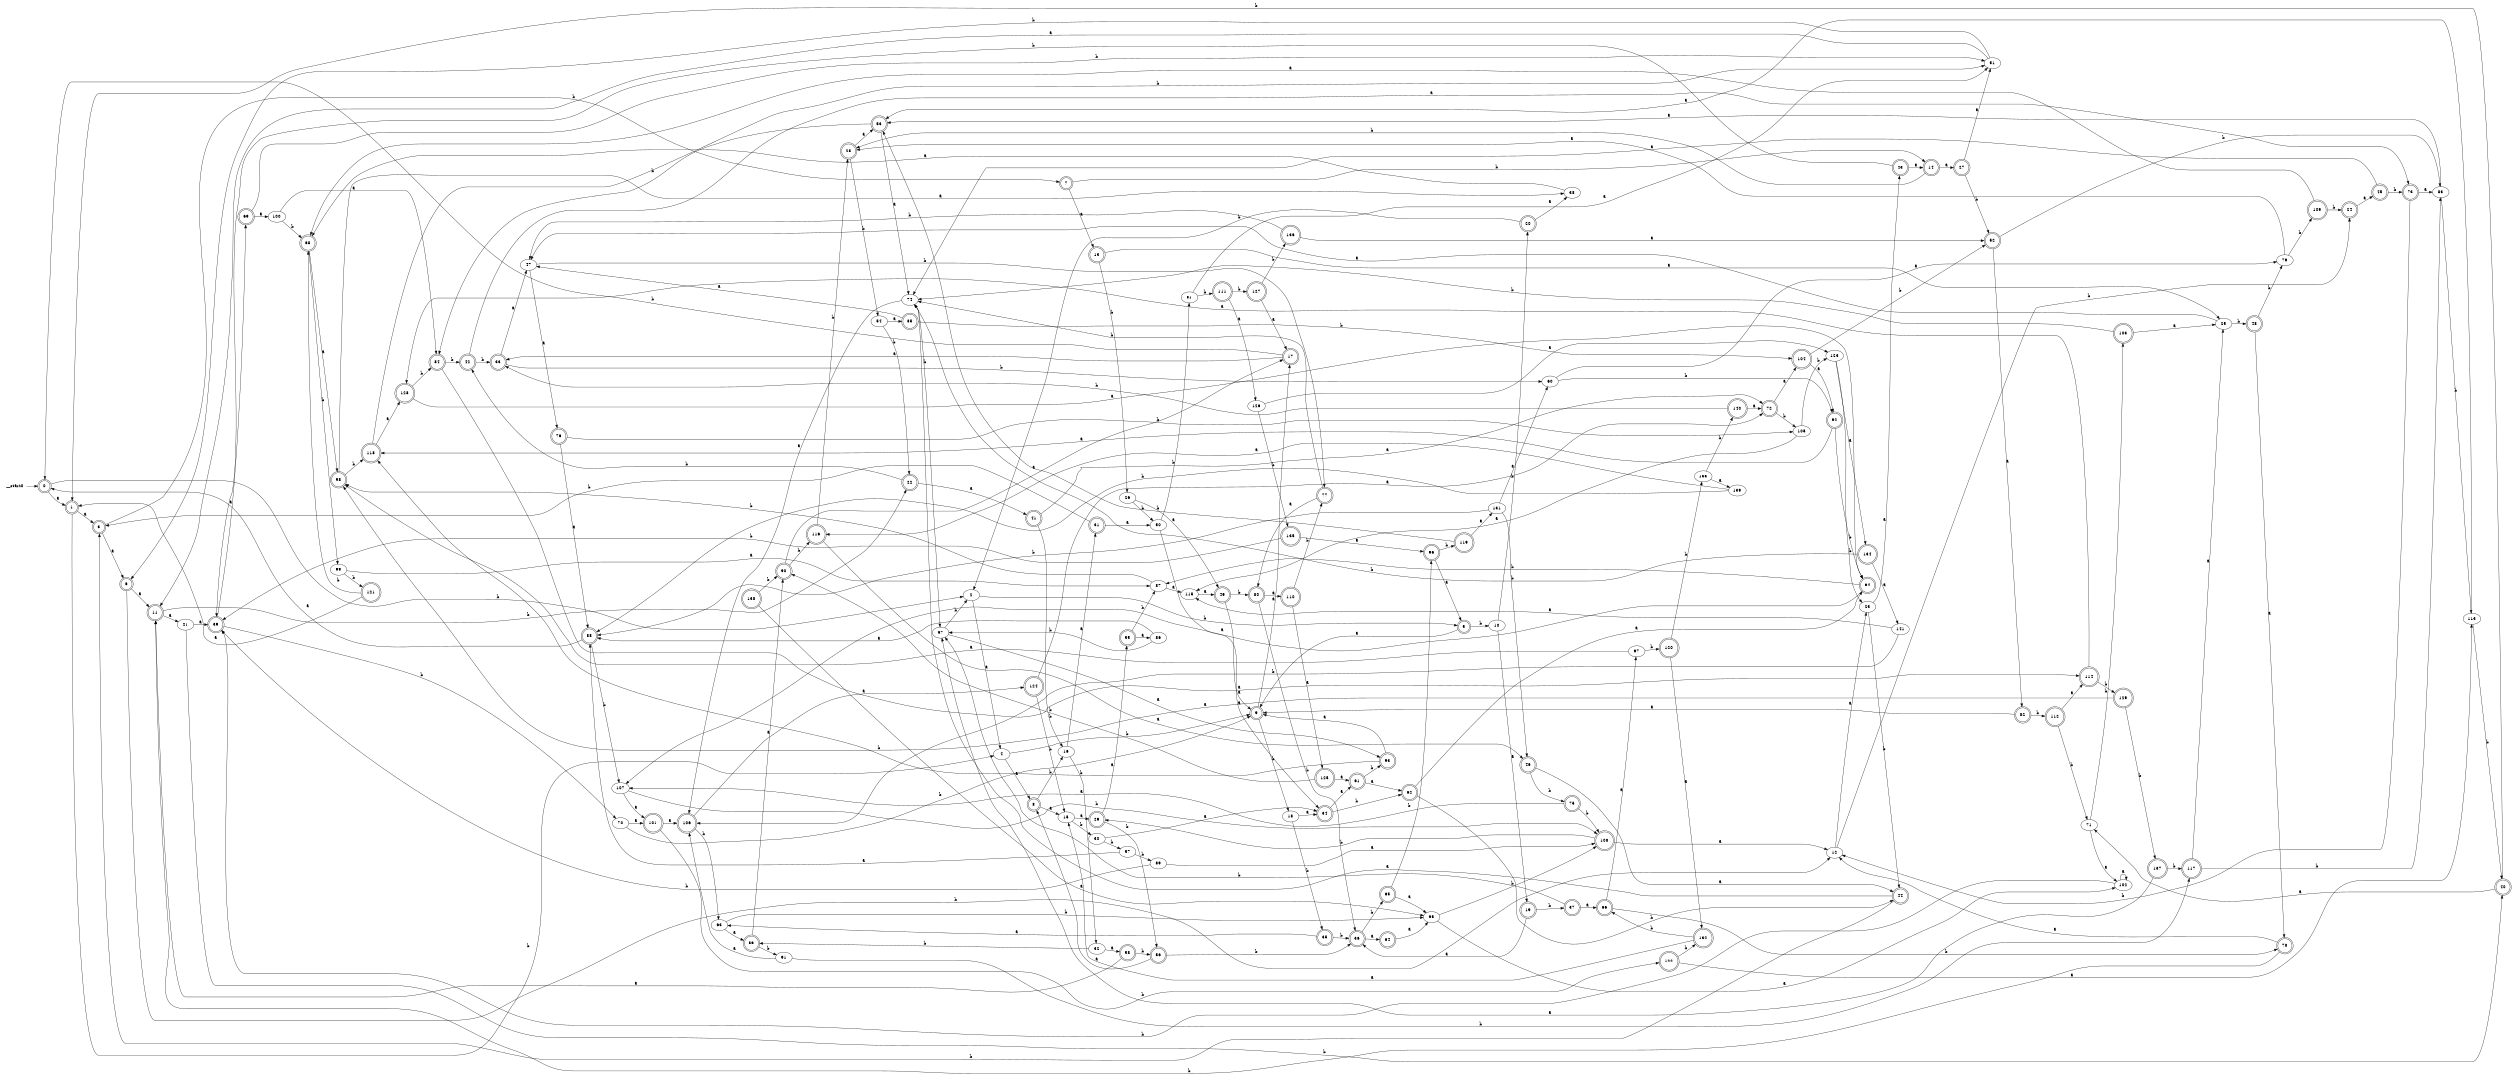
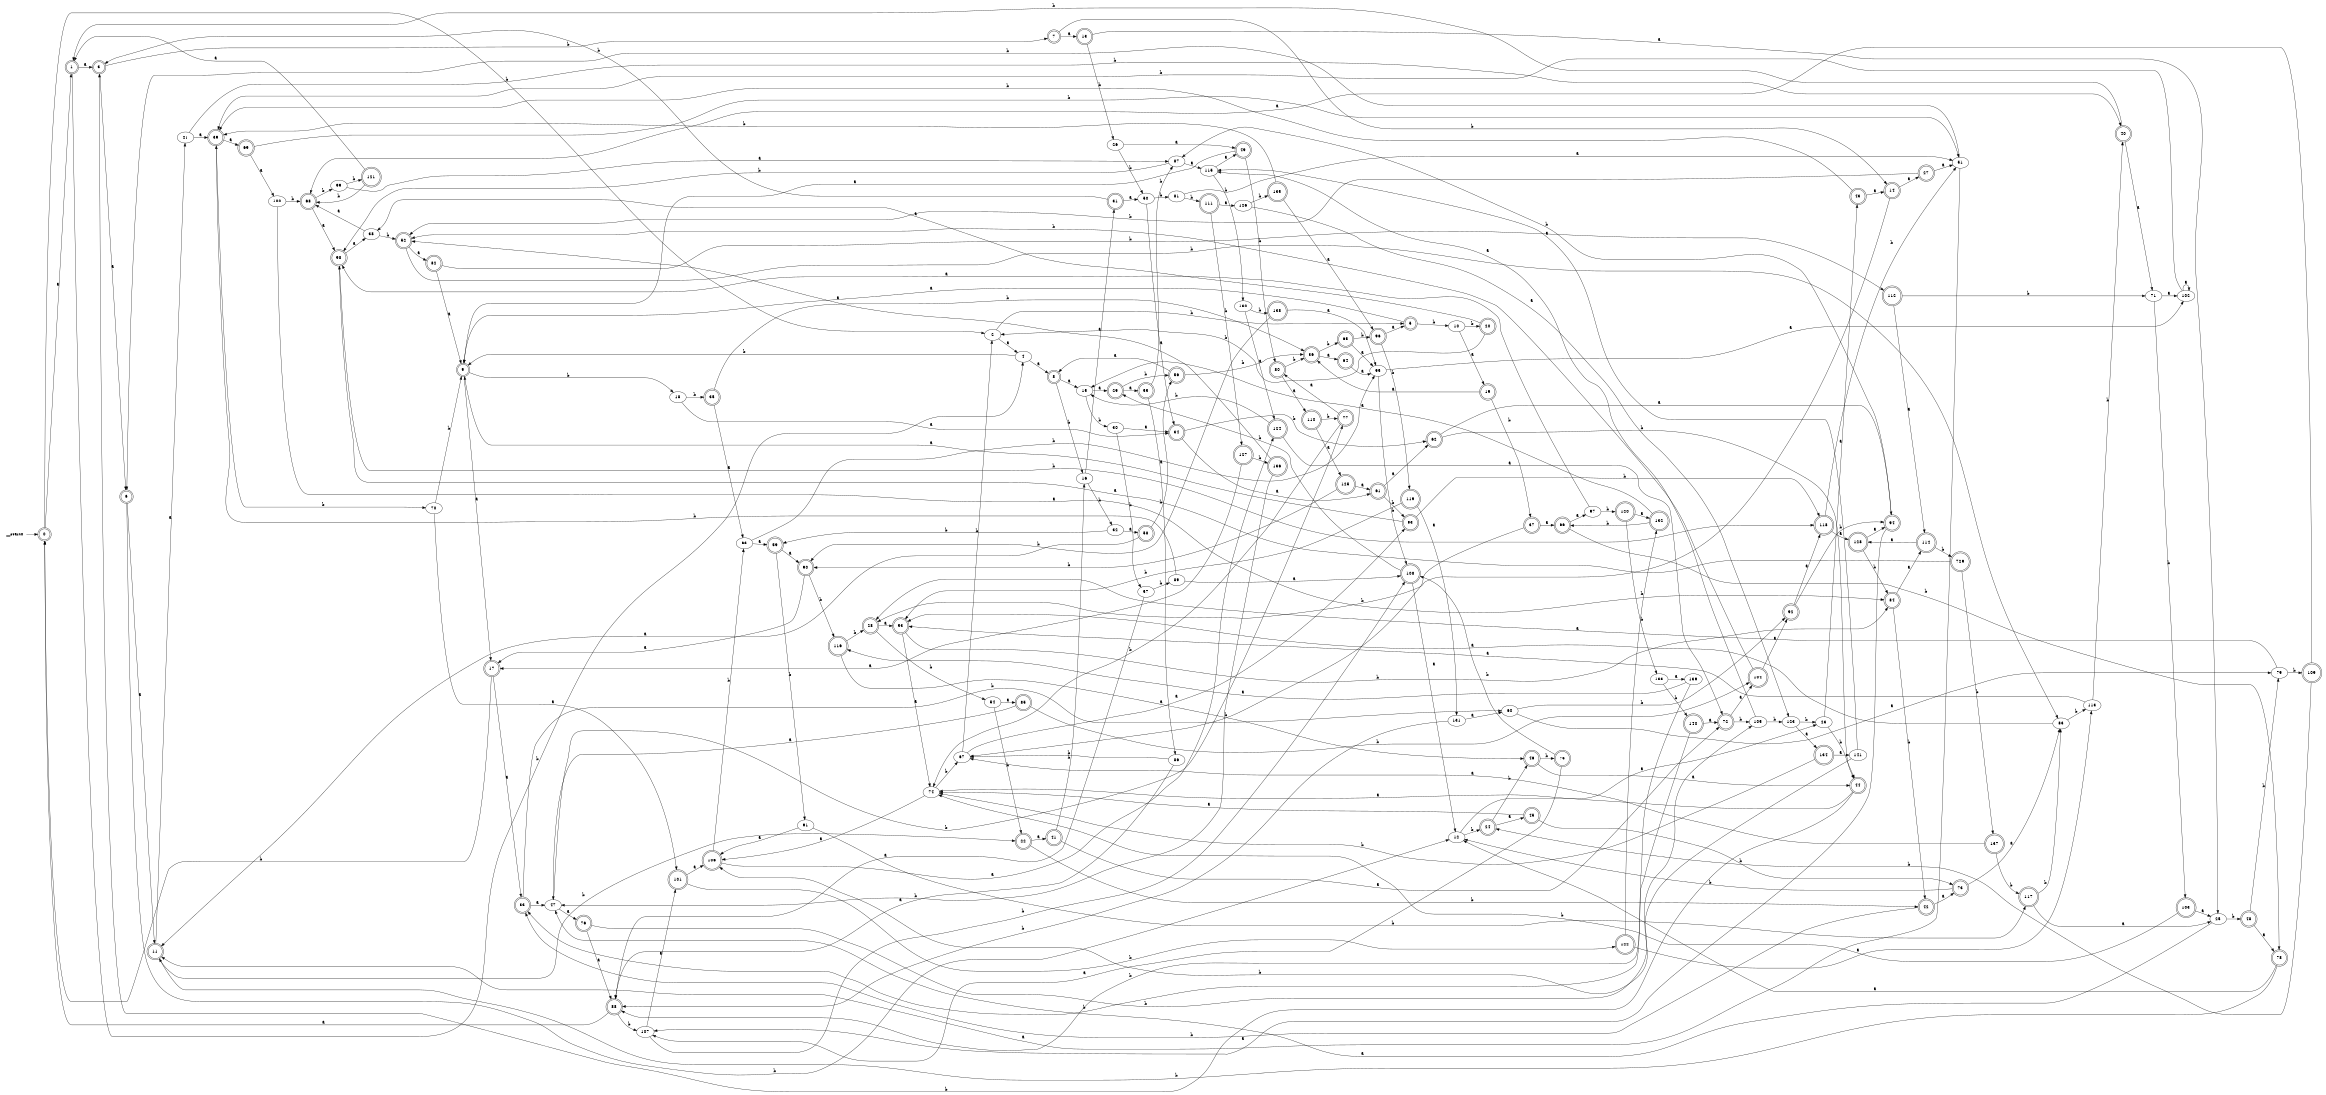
edge "38" -> "52": added, label "b"
node "130": added
edge "131" -> "46": now "24" -> "46"
node "129": label "129" -> "729"
